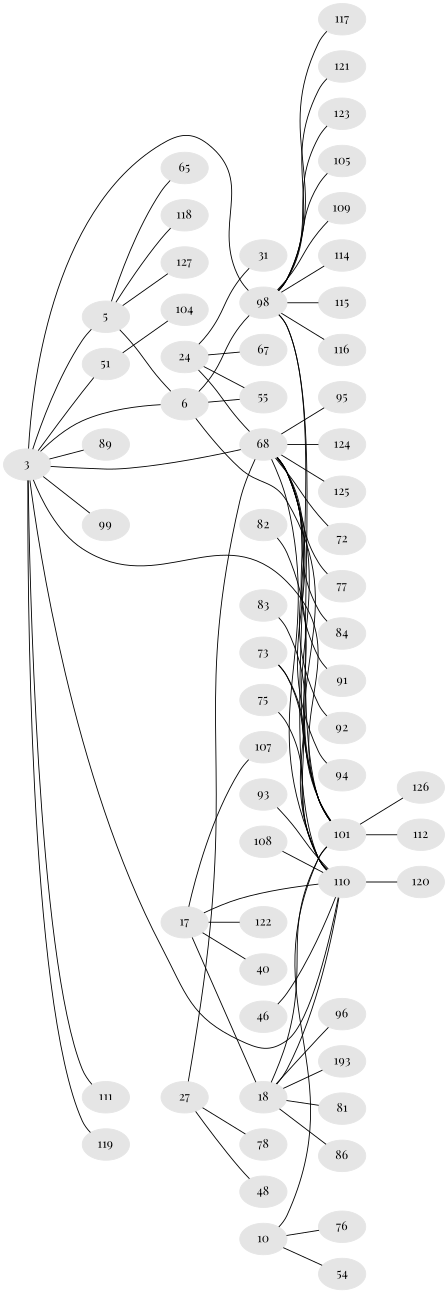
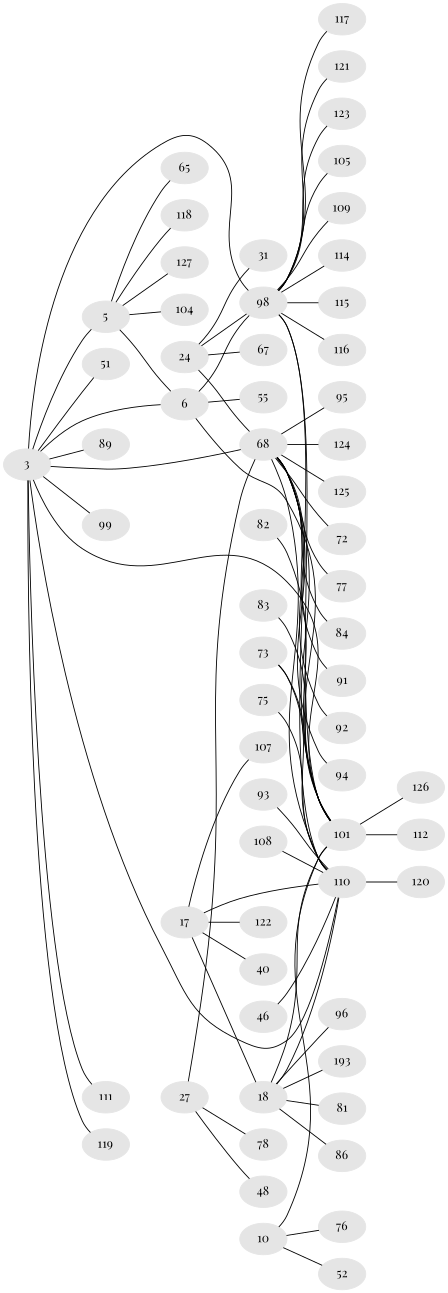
edge "104" -- "51": now "104" -- "5"
edge "24" -- "55": now "24" -- "98"
edge "83" -- "110": now "83" -- "101"
node "54": label "54" -> "52"
